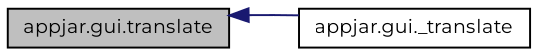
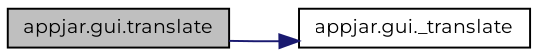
edge "appjar.gui._translate" -> "appjar.gui.translate": reversed
